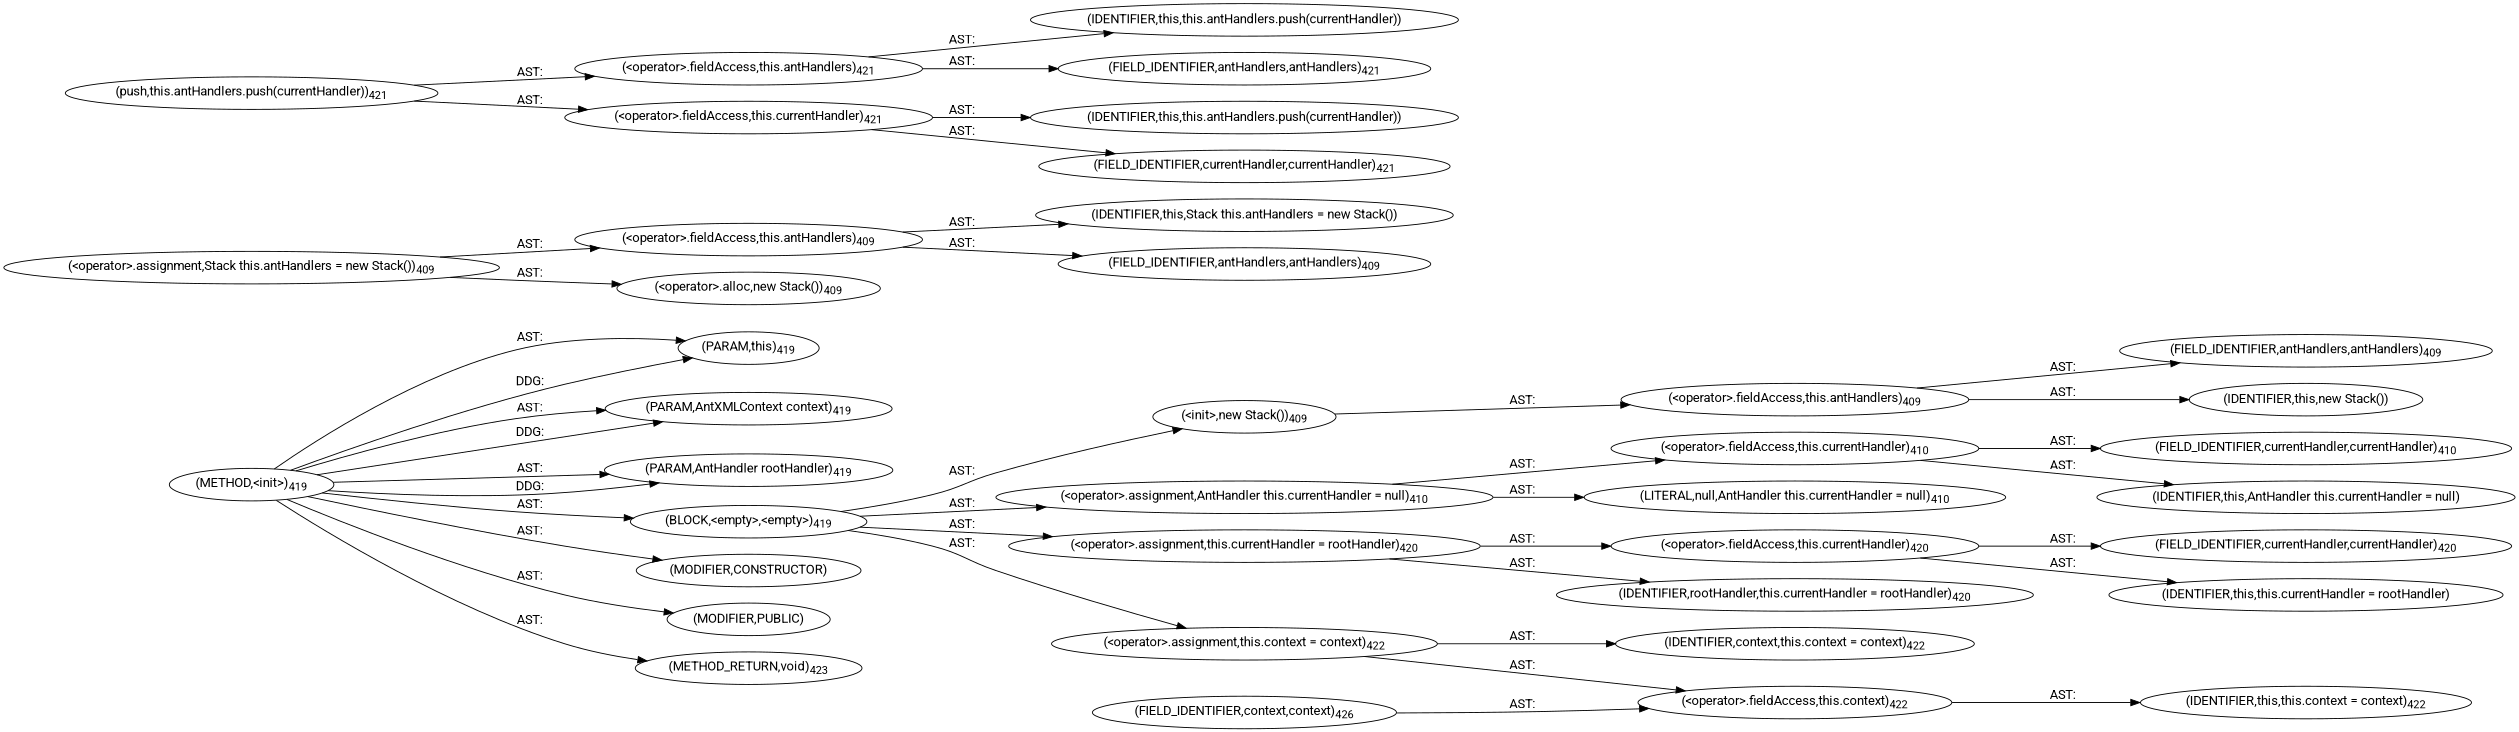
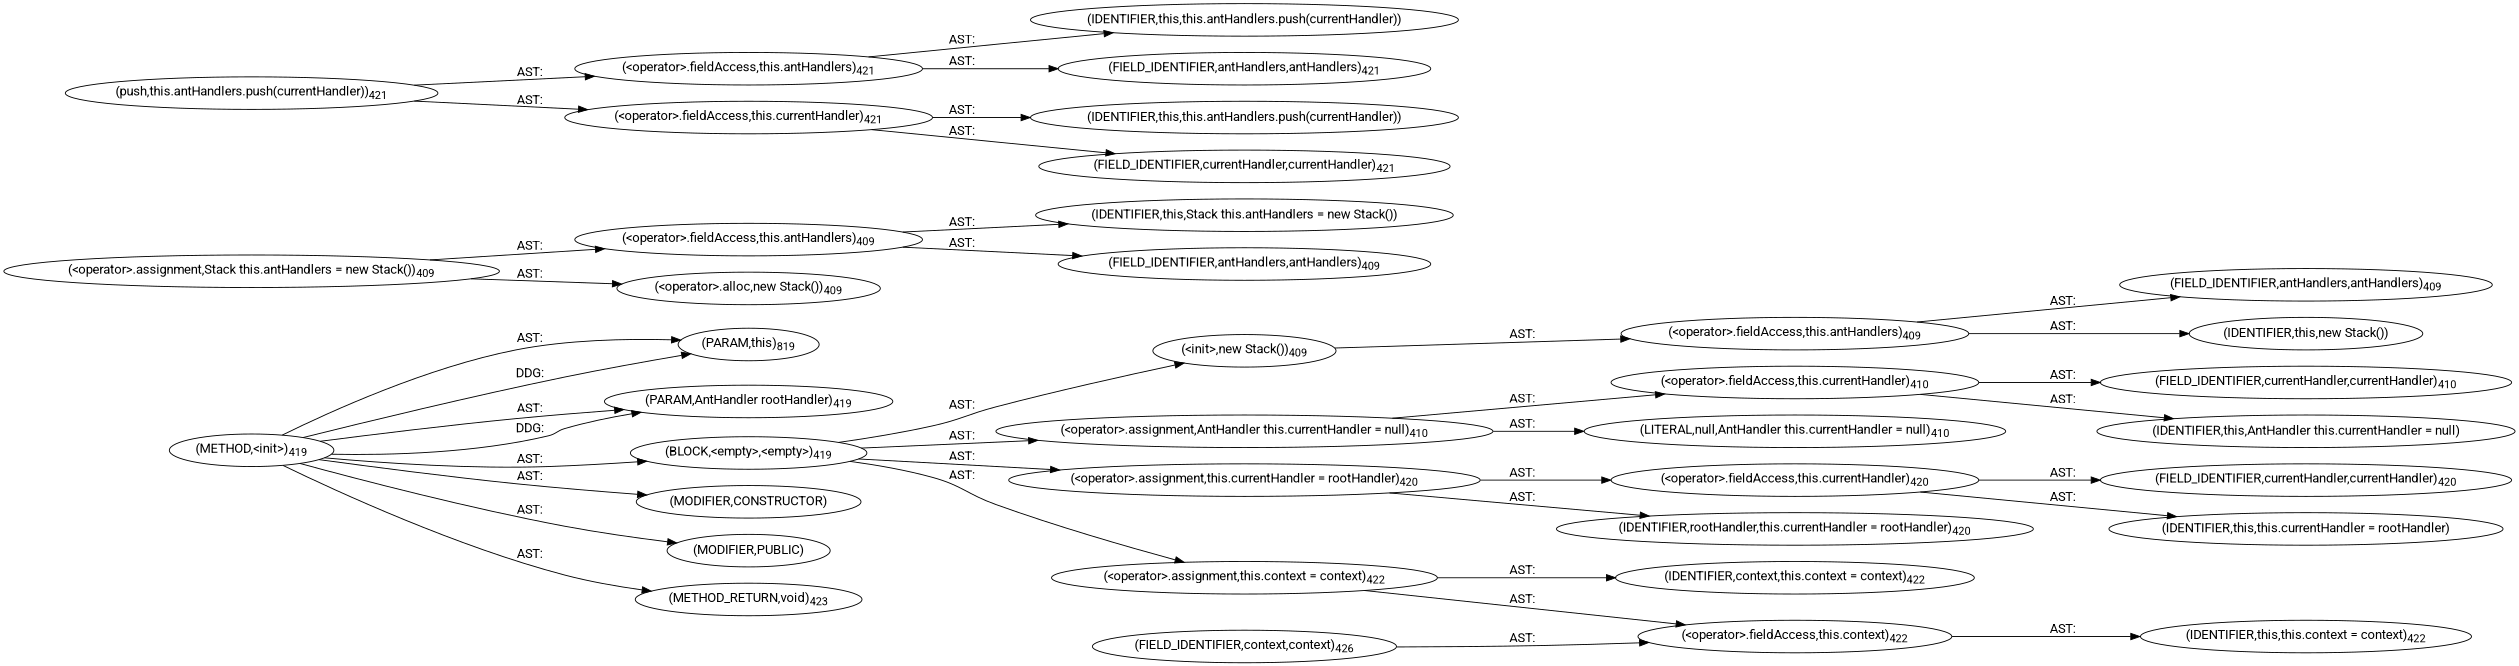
node "(PARAM,this)": text "419" -> "819"
node "(PARAM,AntXMLContext context)": removed
